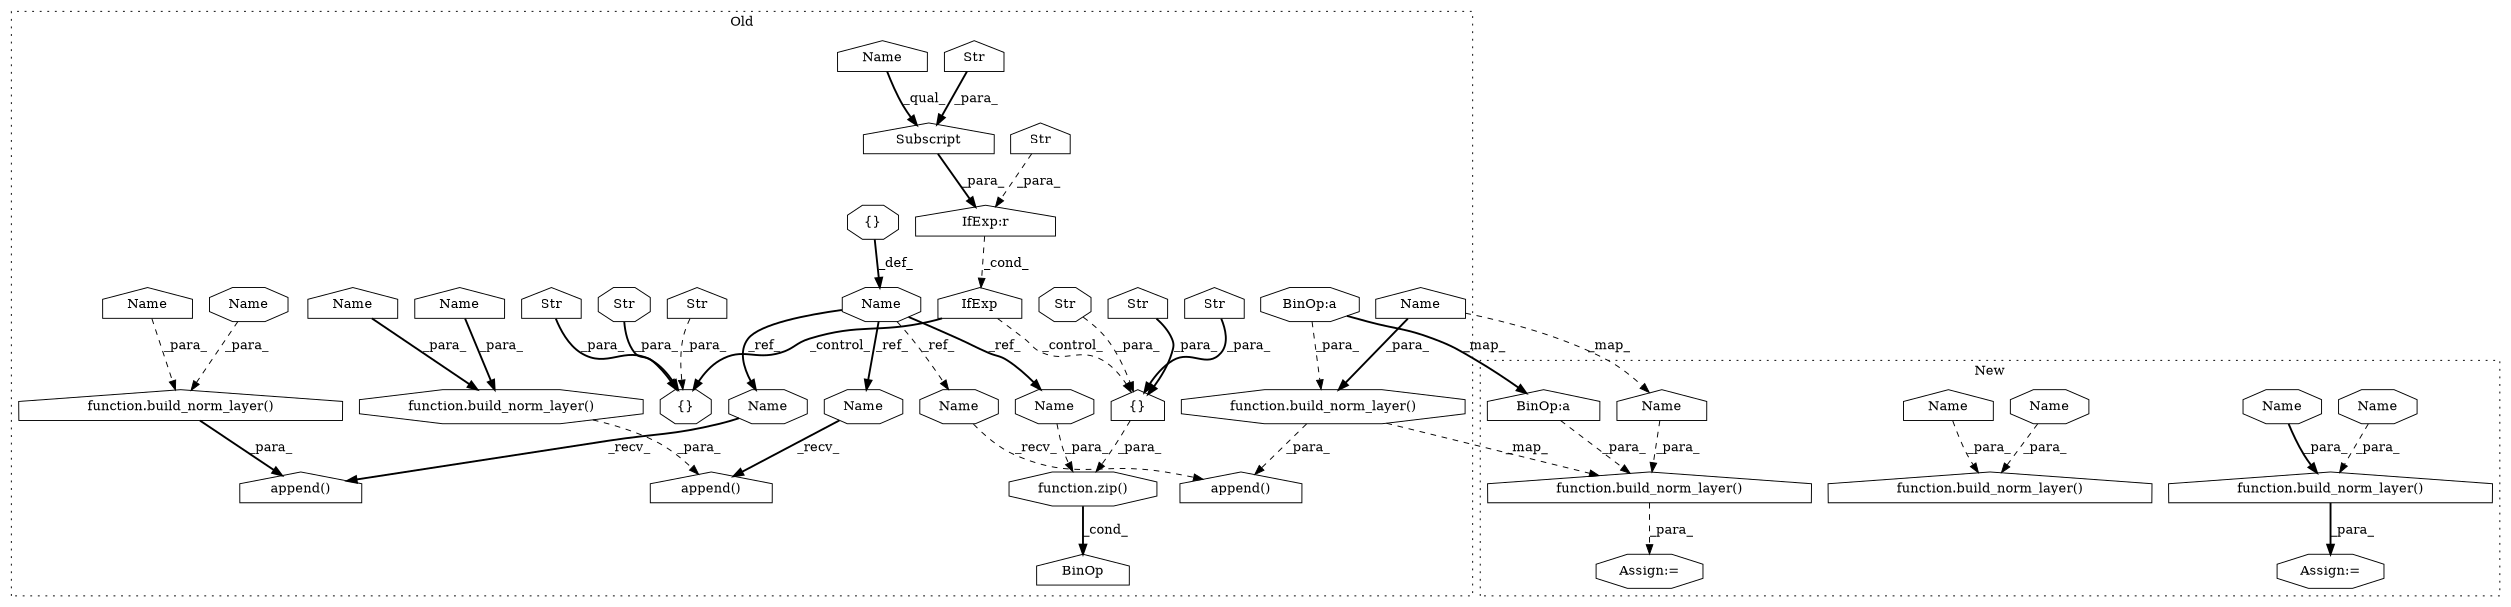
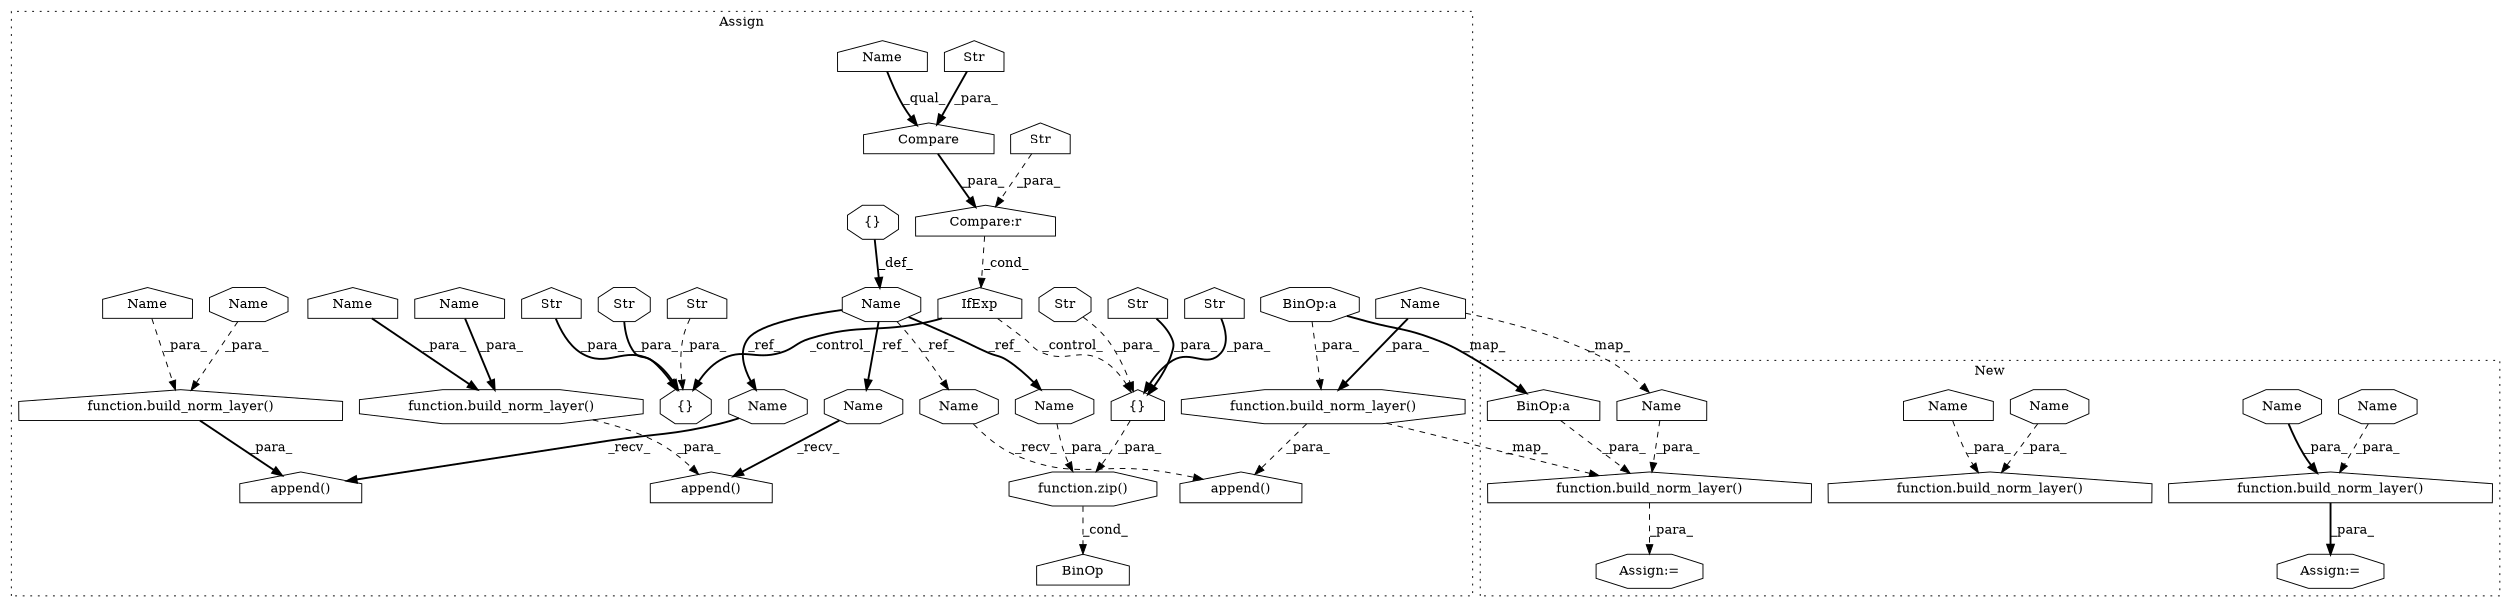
cluster "Old": label "Old" -> "Assign"
node "Subscript": label "Subscript" -> "Compare"
node "IfExp:r": label "IfExp:r" -> "Compare:r"
edge "function.zip()" -> "BinOp": style bold -> dashed
